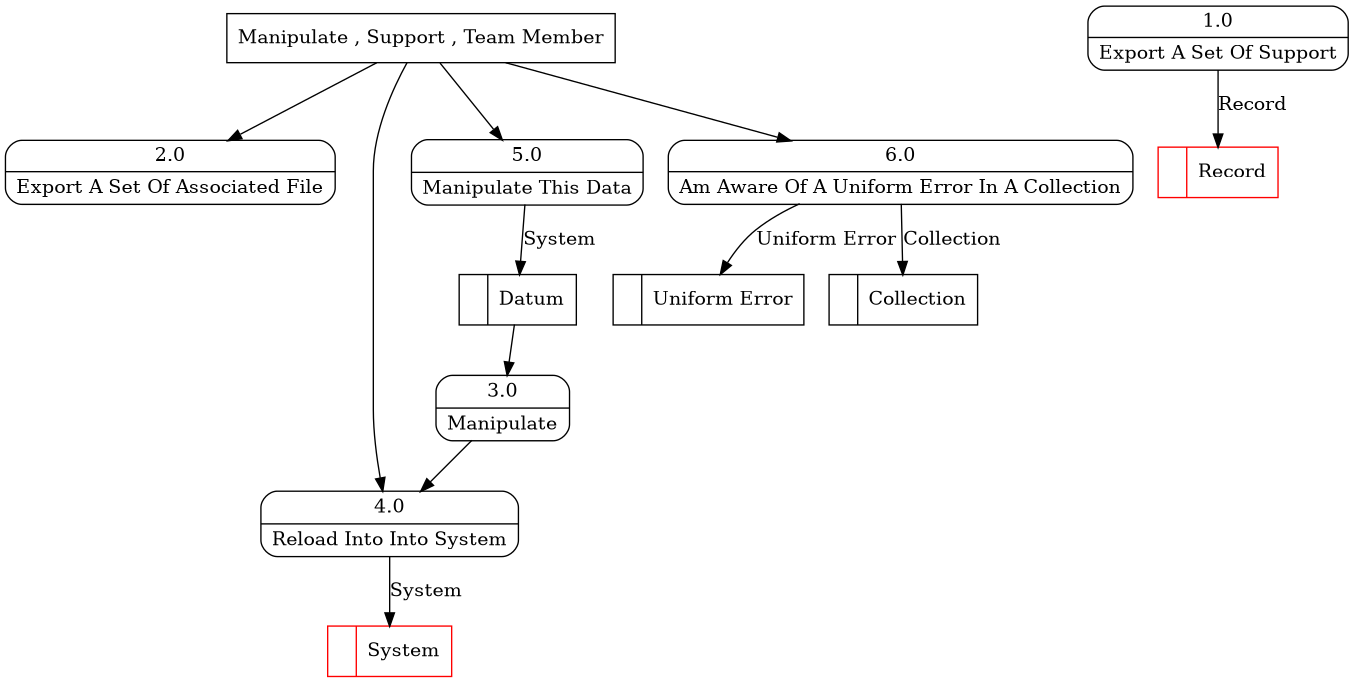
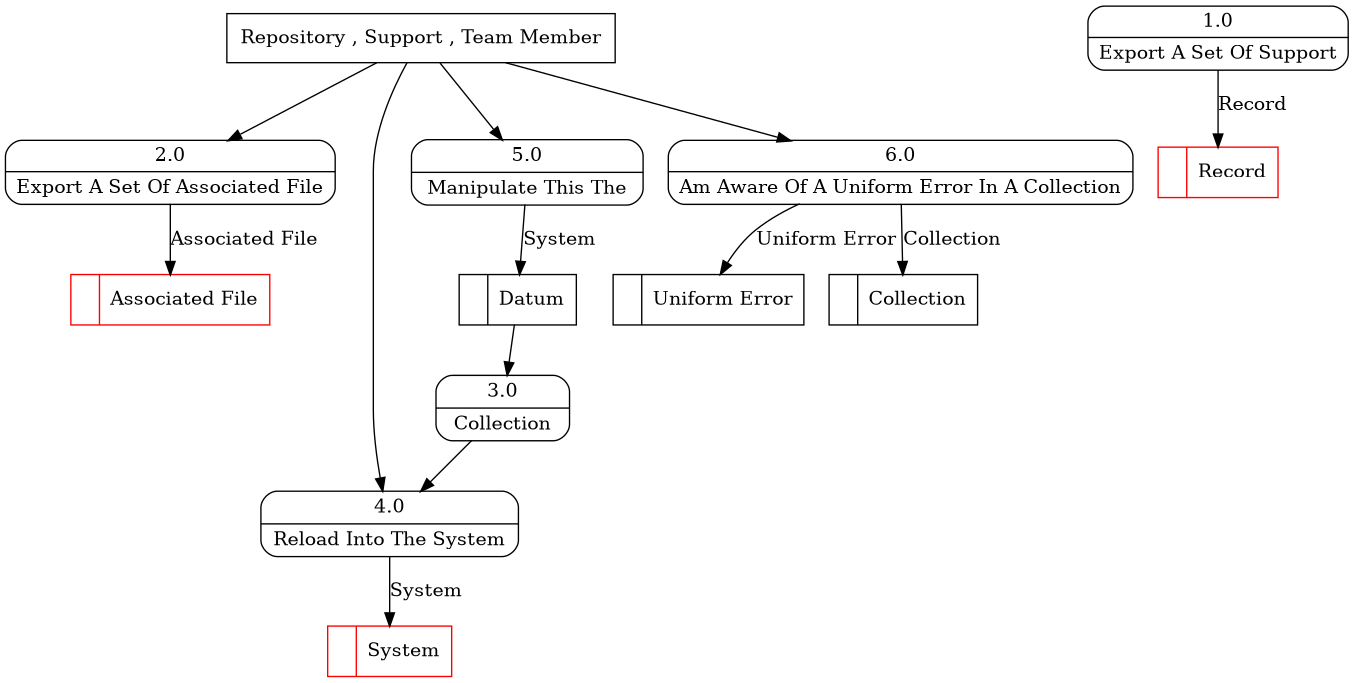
node "Manipulate , Support , Team Member": label "Manipulate , Support , Team Member" -> "Repository , Support , Team Member"
node "5.0": text "Manipulate This Data" -> "Manipulate This The"
node "Associated File": added
node "3.0": text "Manipulate" -> "Collection"
node "4.0": text "Reload Into Into System" -> "Reload Into The System"
